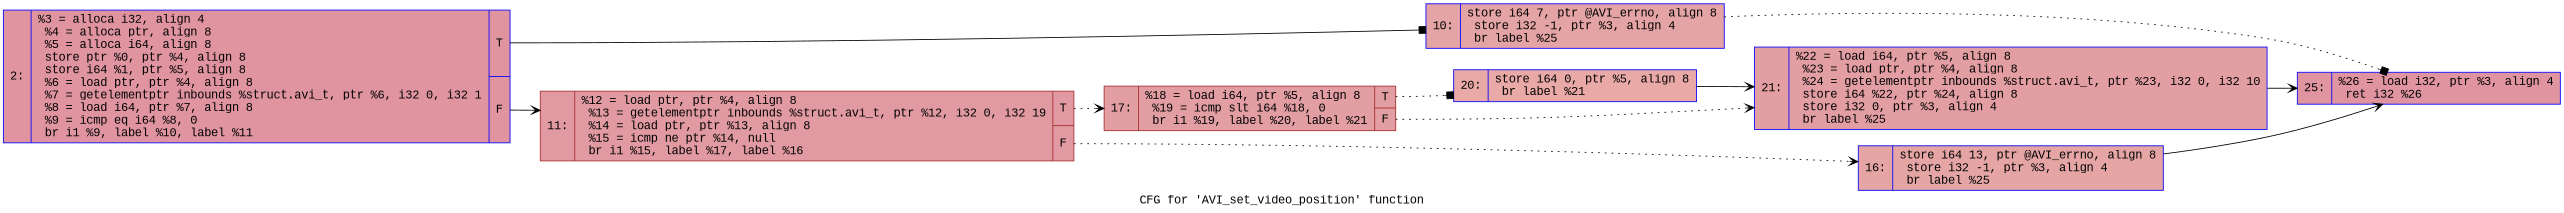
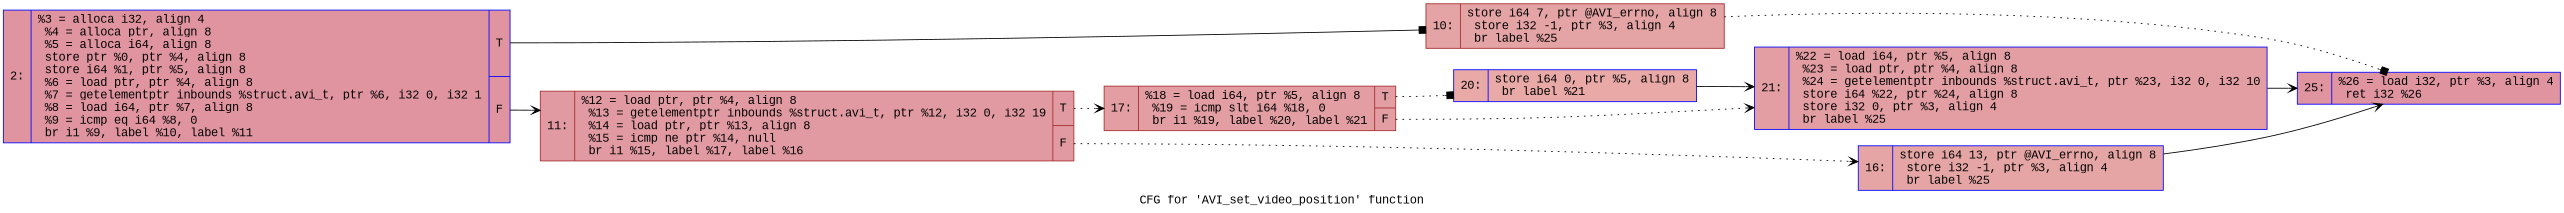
node "10:": color blue -> brown
